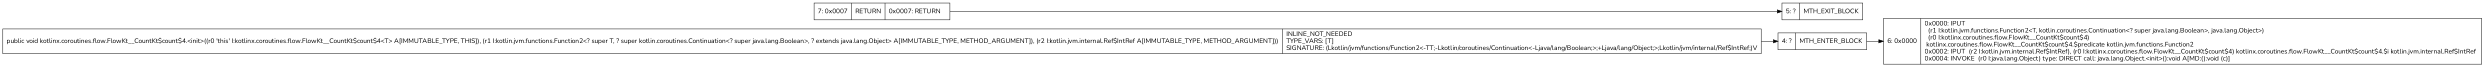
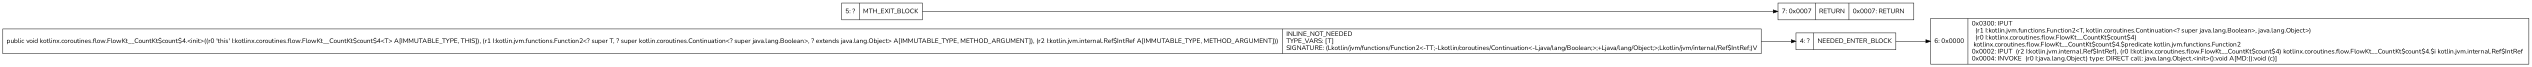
edge "7: 0x0007" -> "5: ?": reversed
node "6: 0x0000": text "0x0000: IPUT" -> "0x0300: IPUT"
node "4: ?": text "MTH_ENTER_BLOCK" -> "NEEDED_ENTER_BLOCK"
